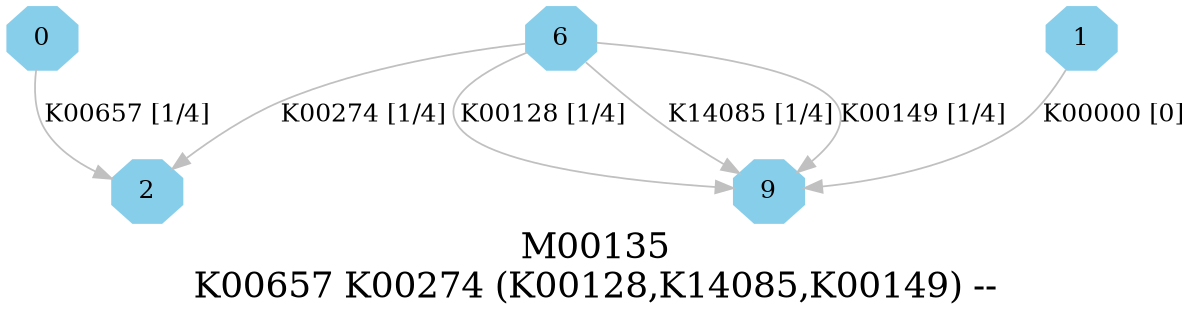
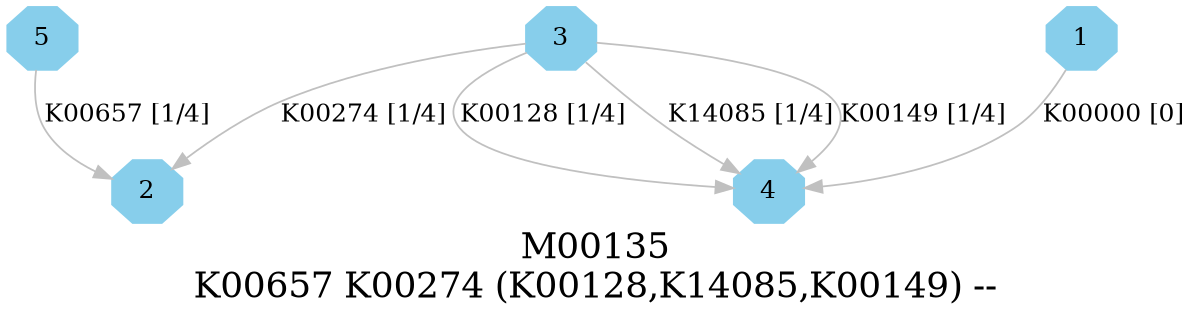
node "0": label "0" -> "5"
node "6": label "6" -> "3"
node "9": label "9" -> "4"
